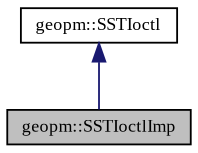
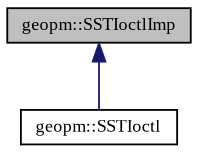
edge "geopm::SSTIoctlImp" -> "geopm::SSTIoctl": reversed
